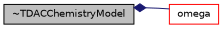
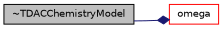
edge "omega" -> "~TDACChemistryModel": reversed
